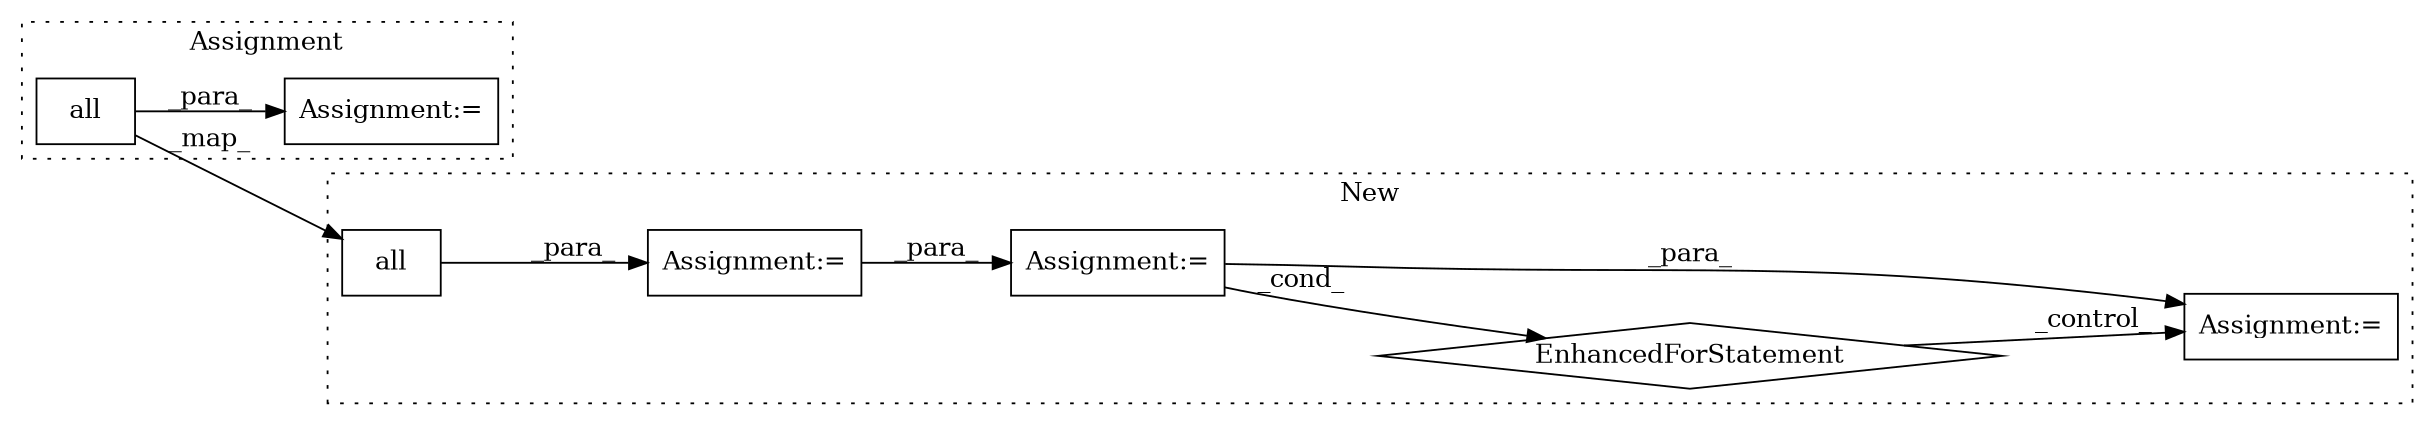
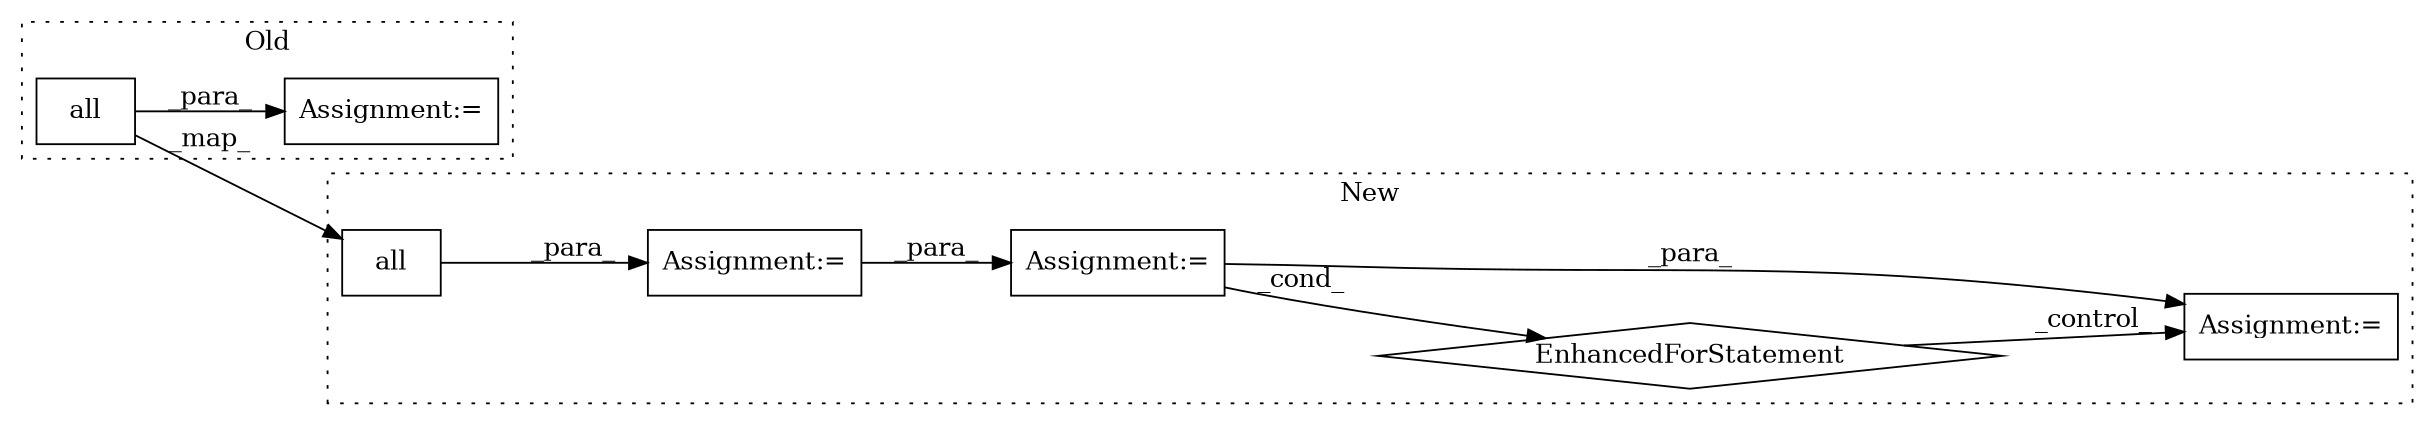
cluster "Assignment": label "Assignment" -> "Old"
